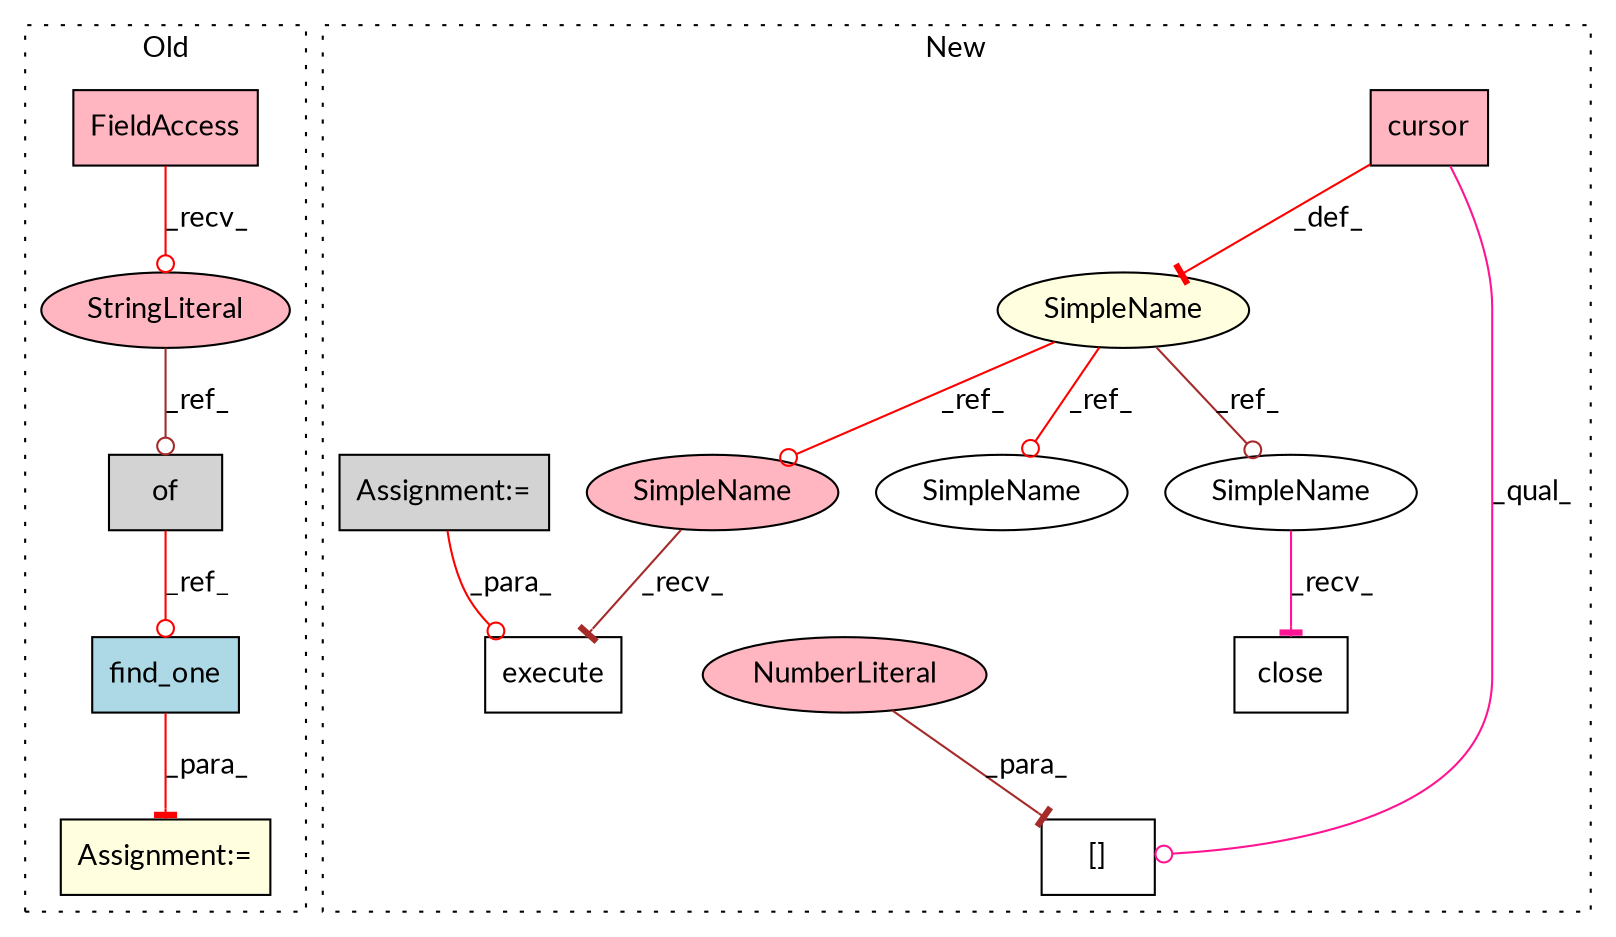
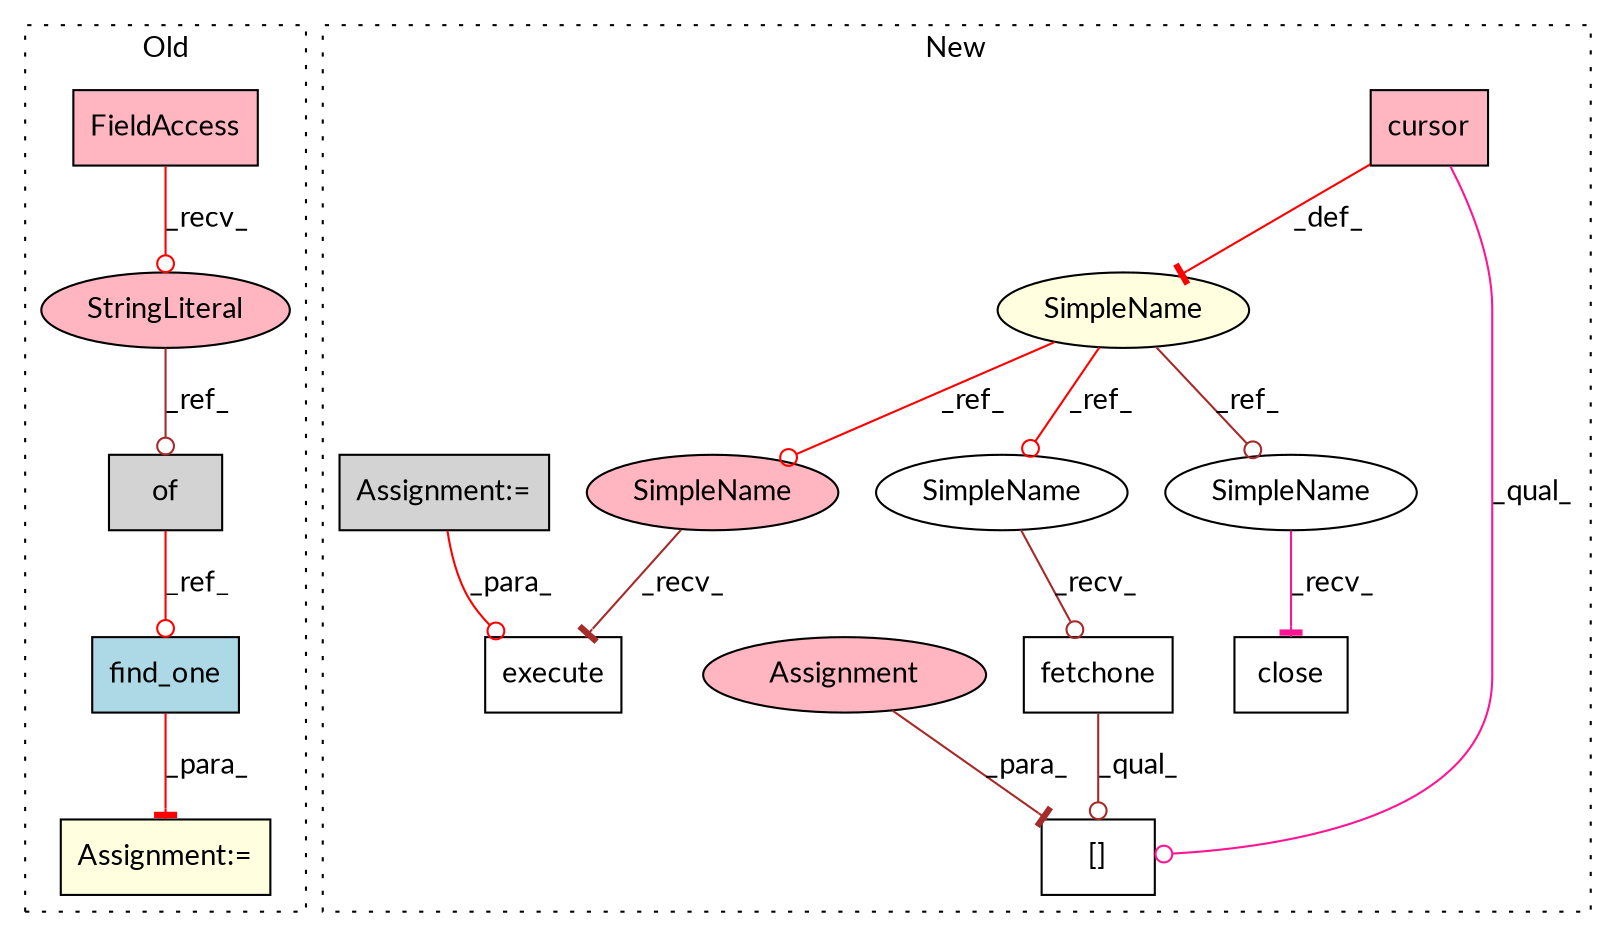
node "NumberLiteral": label "NumberLiteral" -> "Assignment"
node "fetchone": added
